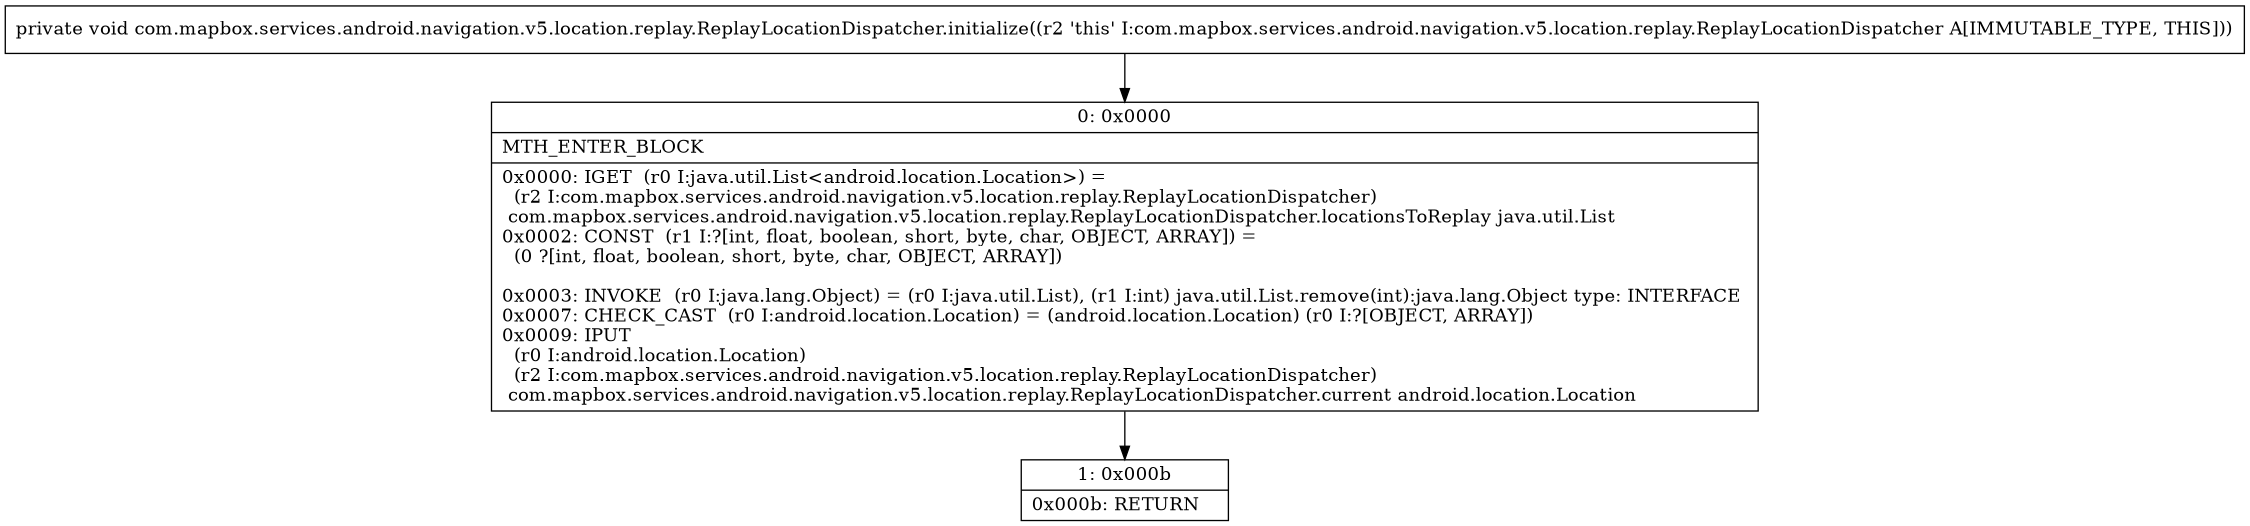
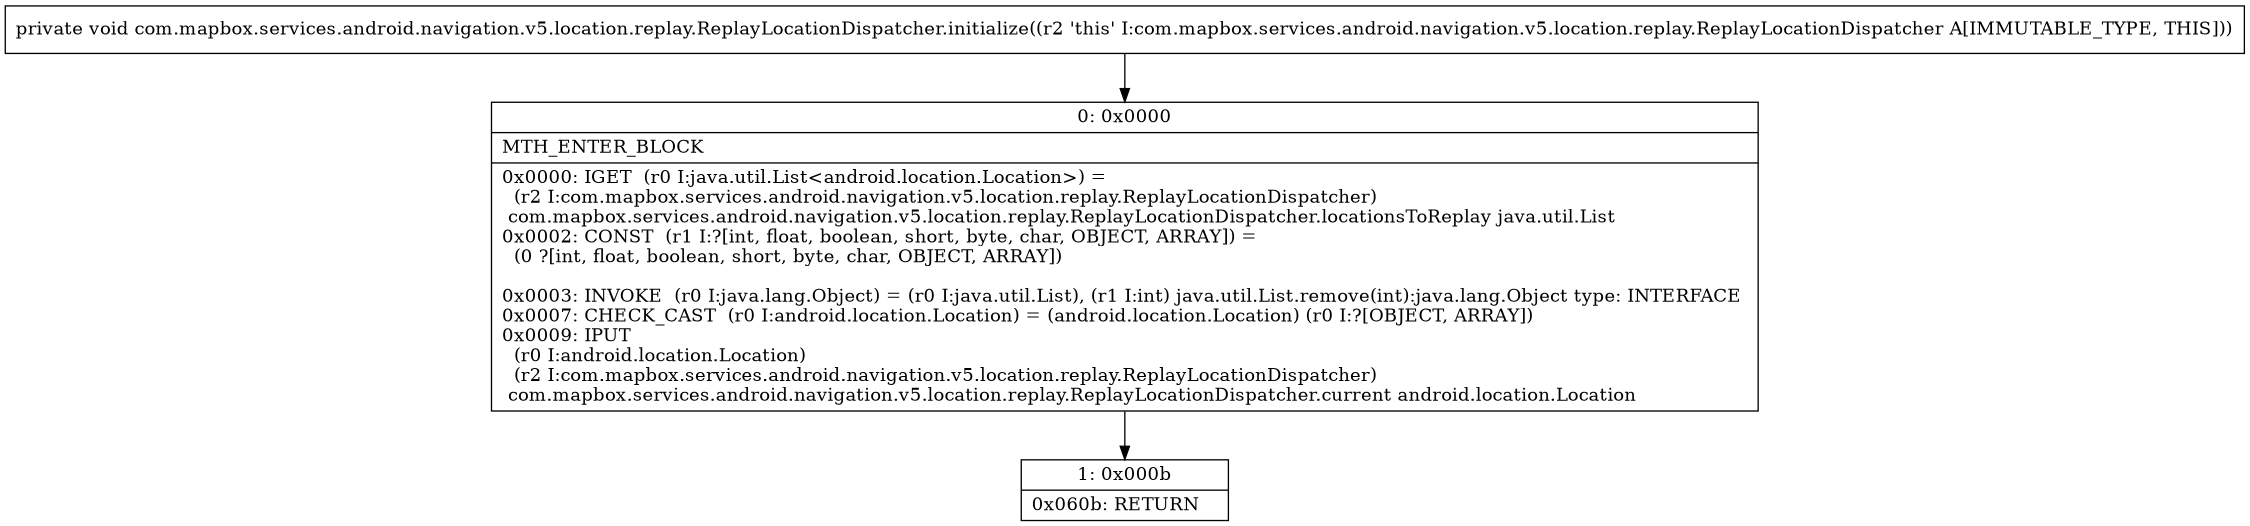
node "1: 0x000b": text "0x000b: RETURN" -> "0x060b: RETURN"
